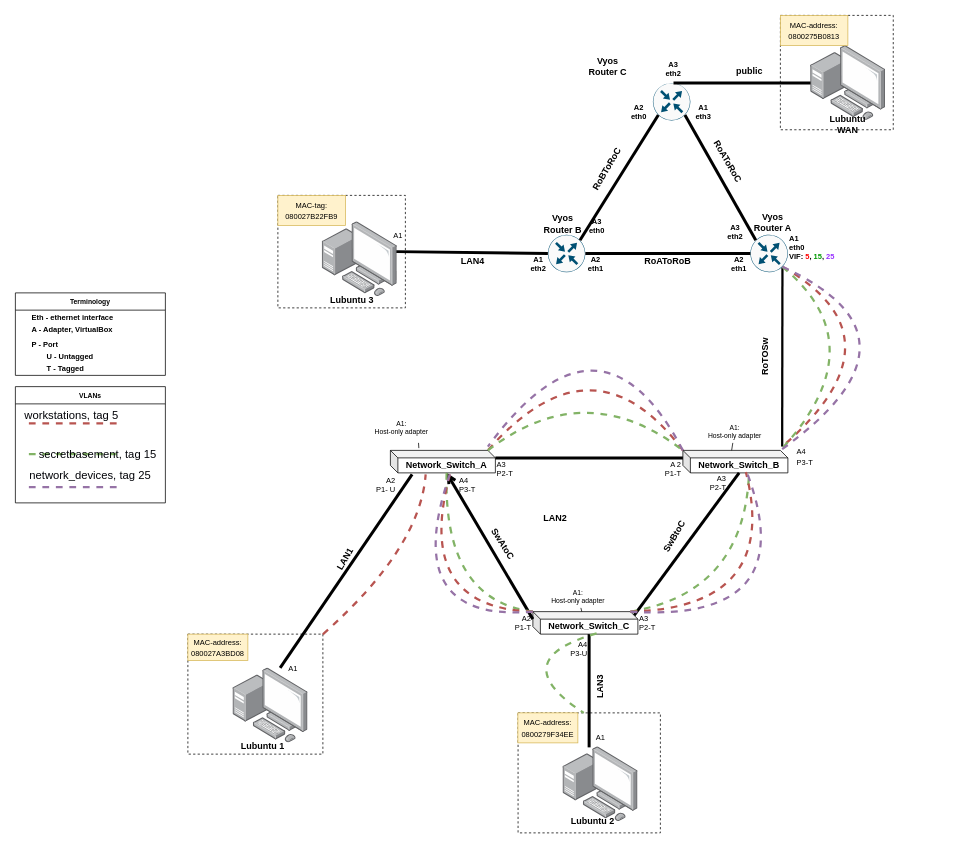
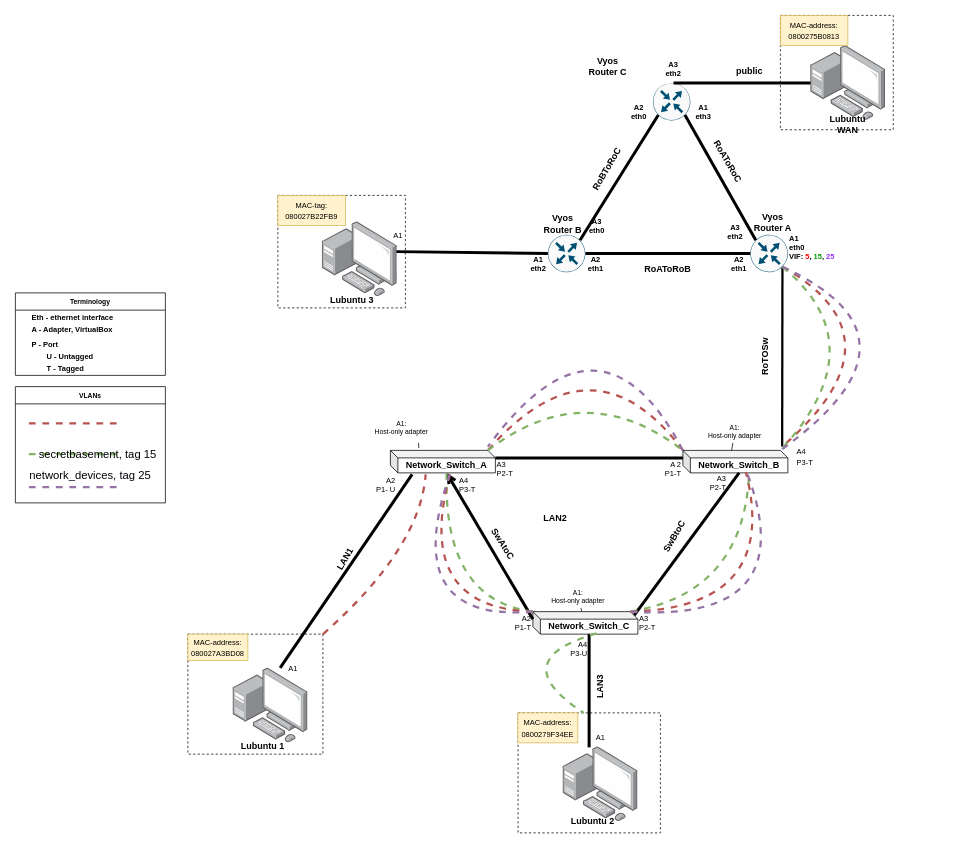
node "LAN4": removed
node "RoAToRoB": moved (668, 261) -> (668, 269)
node "workstations, tag 5": removed
